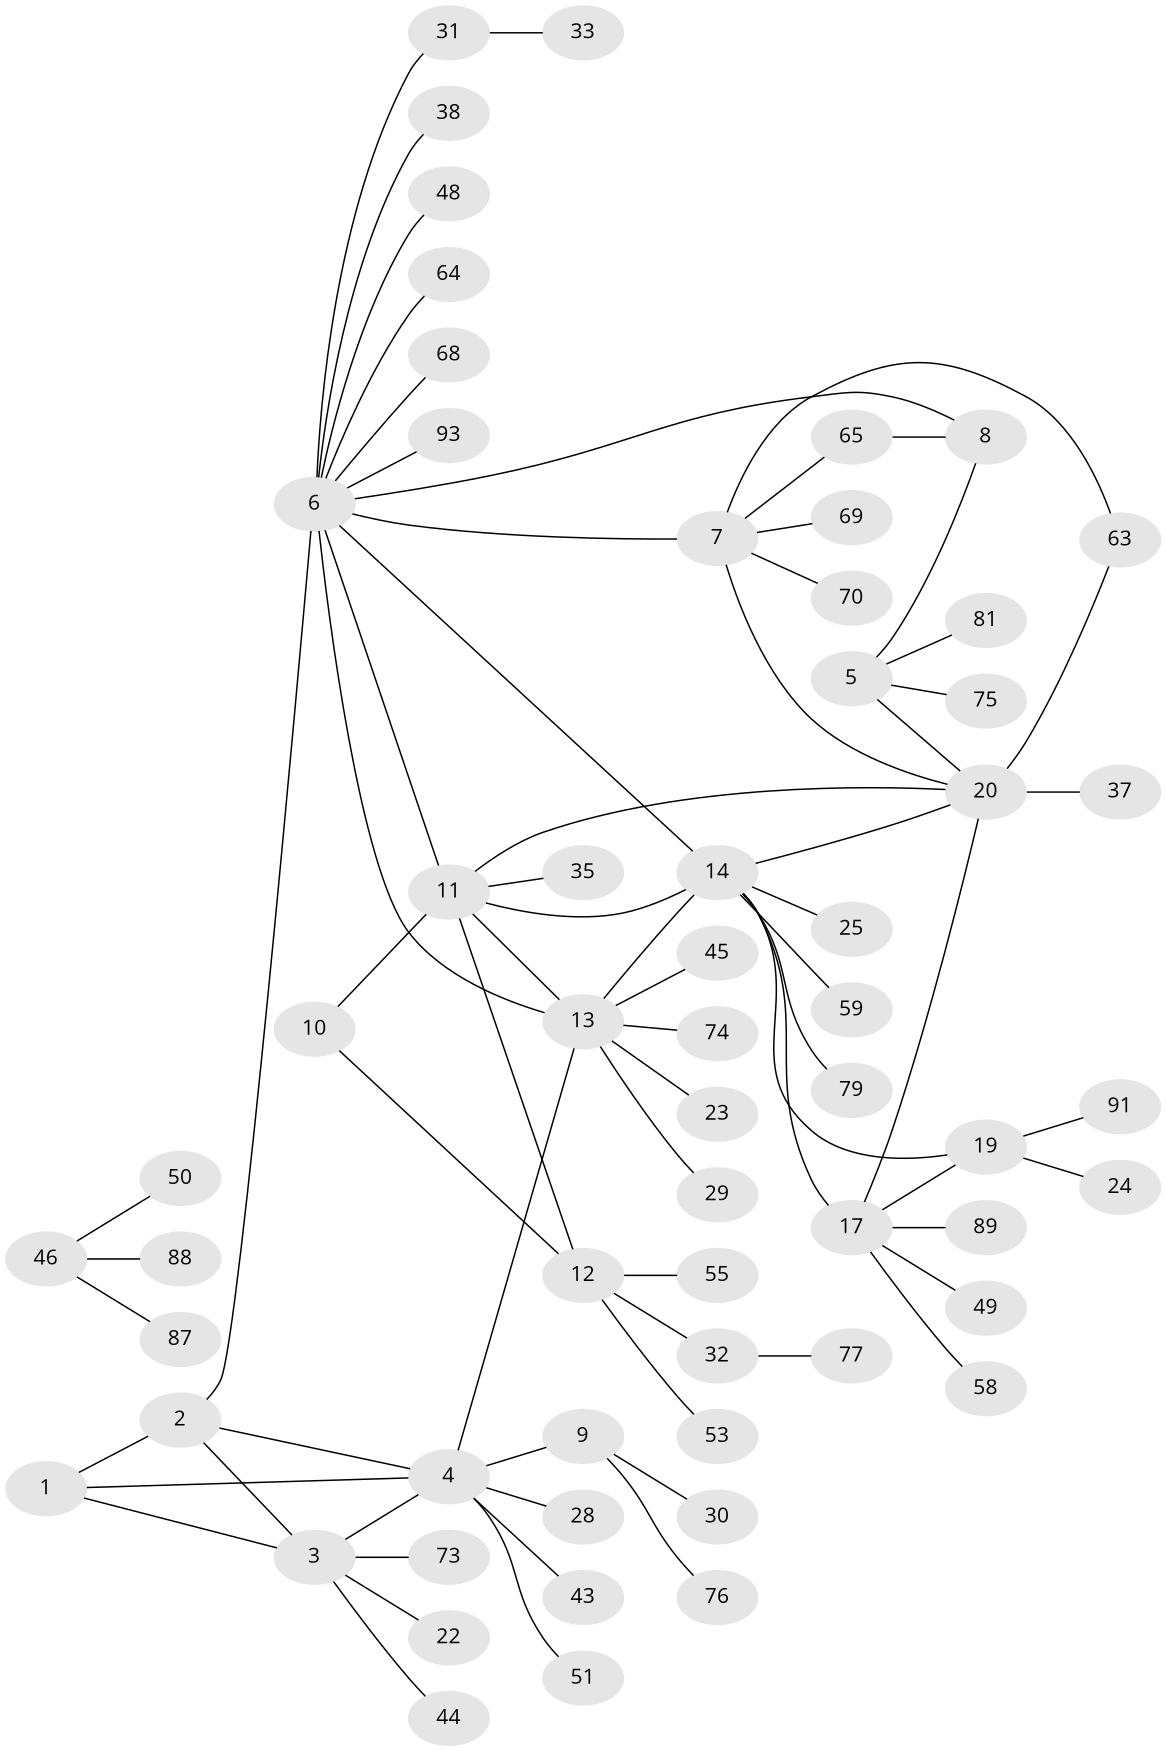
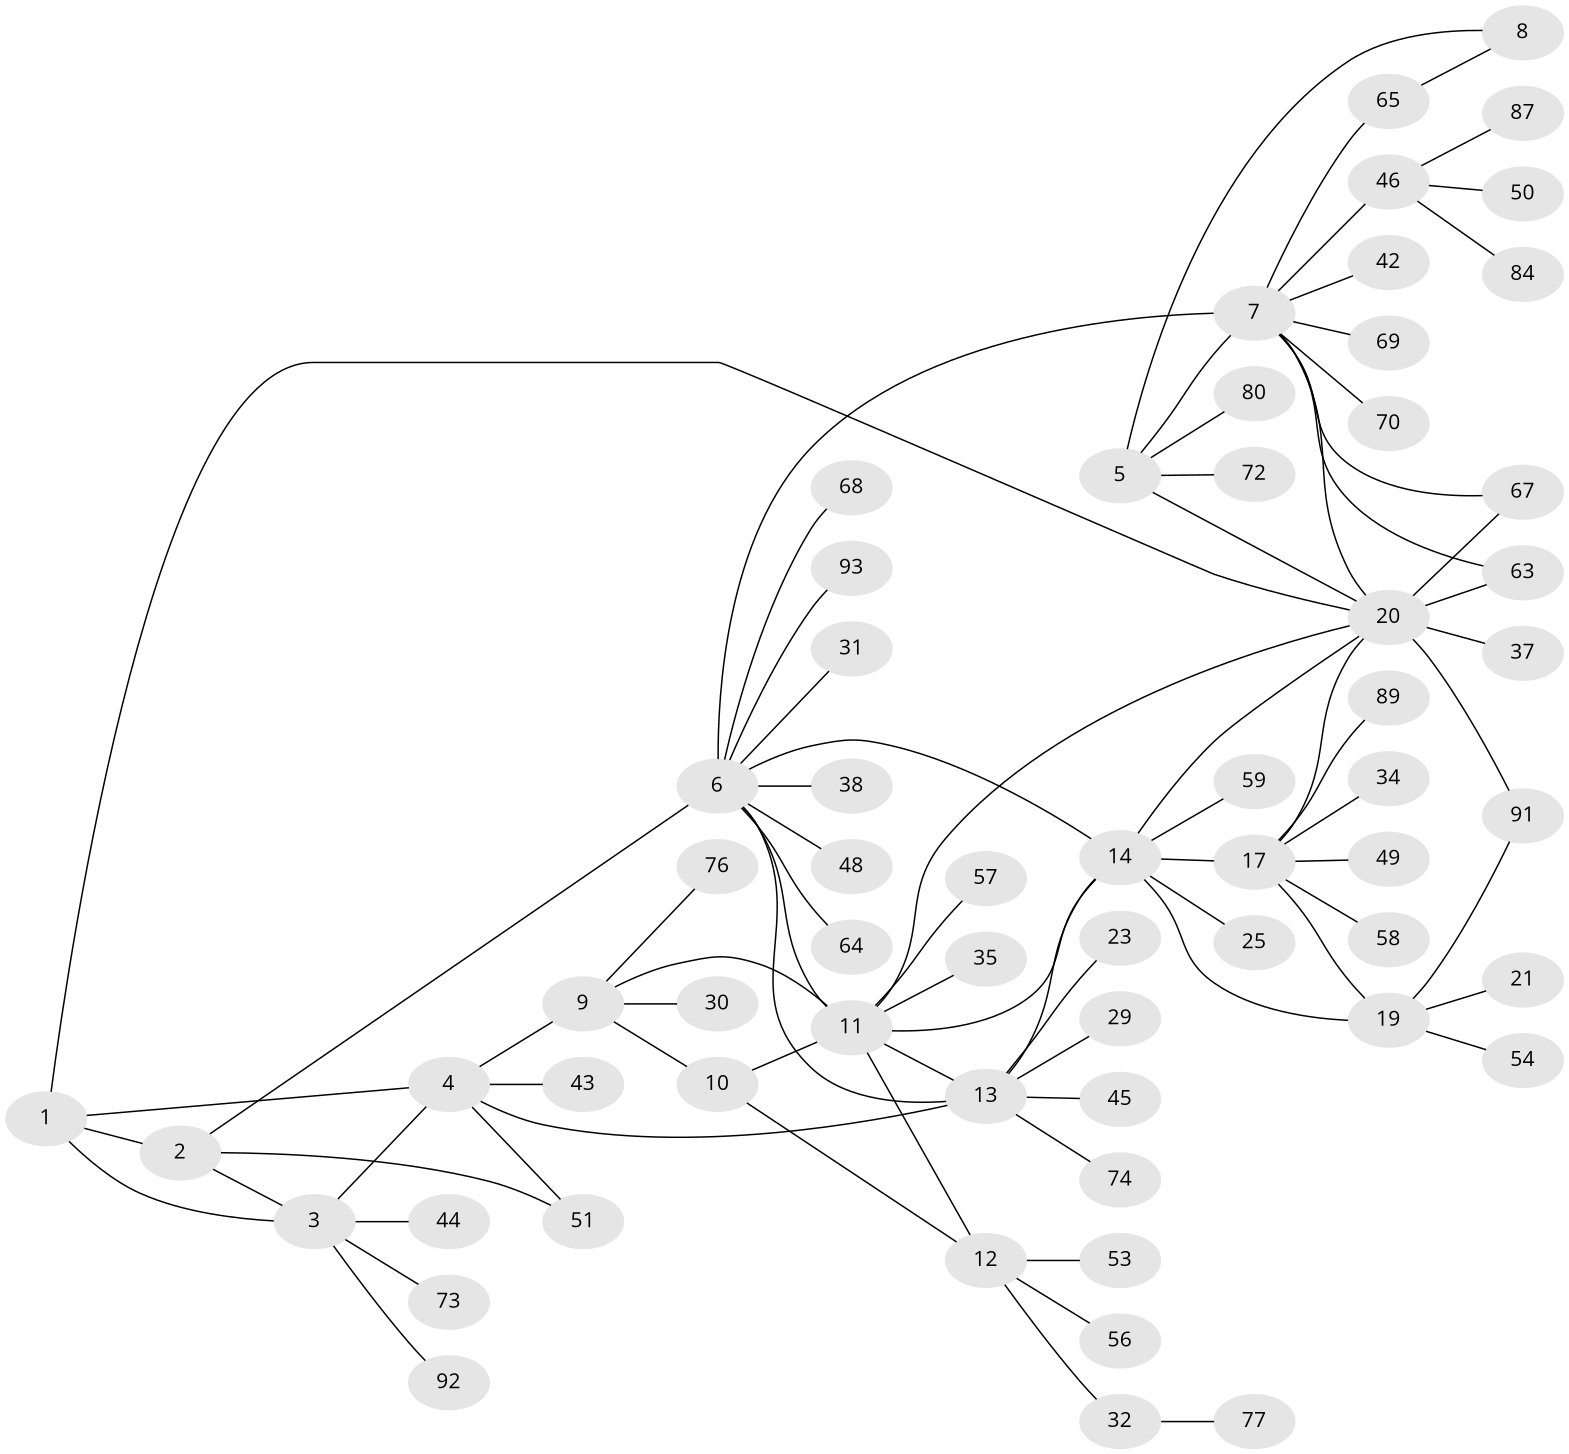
node "33": removed
edge "46" -- "7": added
node "42": added
edge "20" -- "1": added
edge "7" -- "5": added
edge "8" -- "6": removed
node "67": added
node "81": label "81" -> "80"
node "75": label "75" -> "72"
edge "20" -- "91": added
node "34": added
node "57": added
edge "9" -- "11": added
edge "9" -- "10": added
node "54": added
node "79": removed
node "24": label "24" -> "21"
node "88": label "88" -> "84"
node "55": label "55" -> "56"
edge "2" -- "4": now "2" -- "51"
node "28": removed
node "22": label "22" -> "92"
